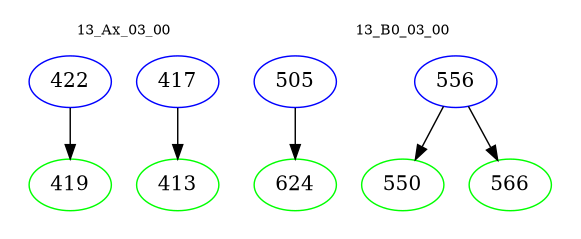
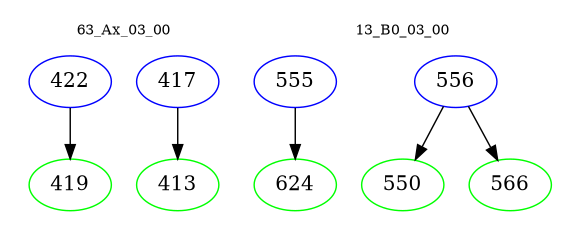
cluster "13_Ax_03_00": label "13_Ax_03_00" -> "63_Ax_03_00"
node "505": label "505" -> "555"
